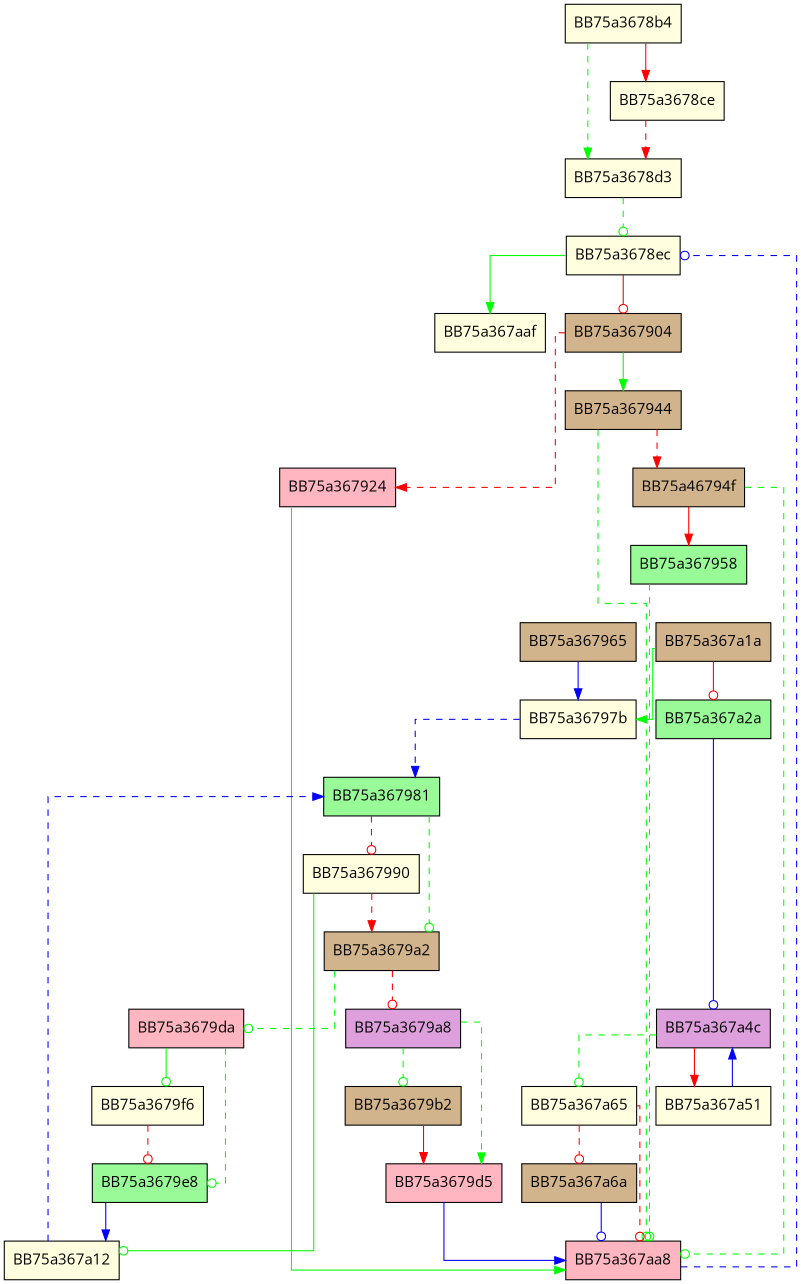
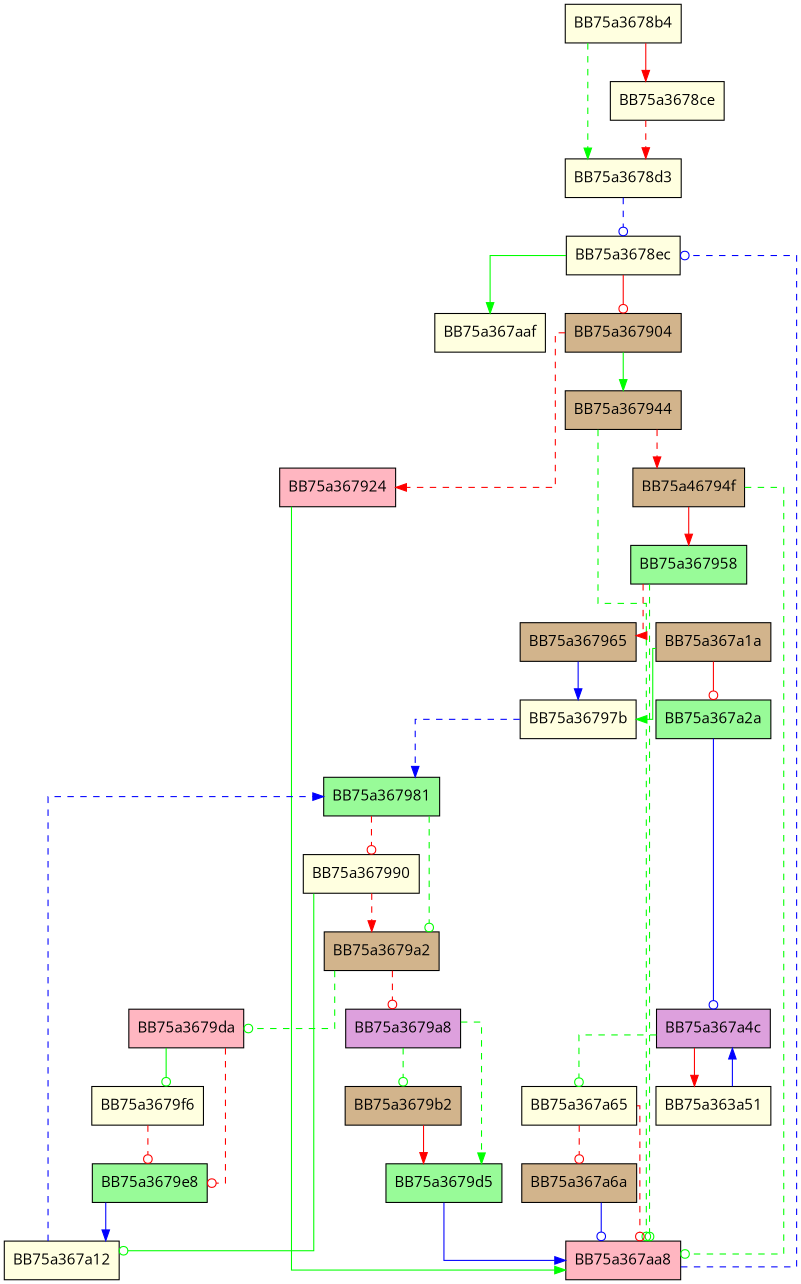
edge "BB75a3678d3" -> "BB75a3678ec": color green -> blue
edge "BB75a367958" -> "BB75a367965": added
node "BB75a367a51": label "BB75a367a51" -> "BB75a363a51"
edge "BB75a3679da" -> "BB75a3679e8": color green -> red
node "BB75a3679d5": fillcolor lightpink -> palegreen
